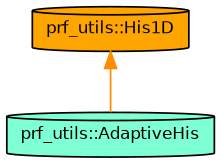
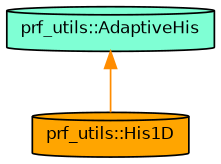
edge "prf_utils::AdaptiveHis" -> "prf_utils::His1D": reversed
